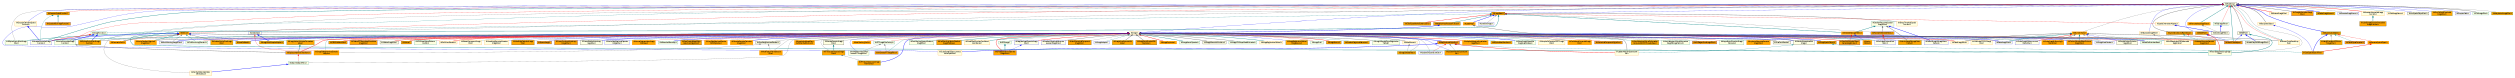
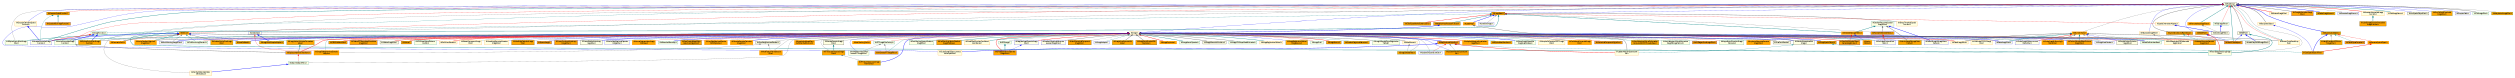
edge "itkGridImageSource.h" -> "itkFixedArray.h": style solid -> bold
